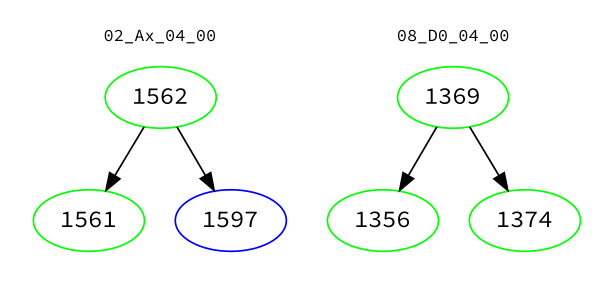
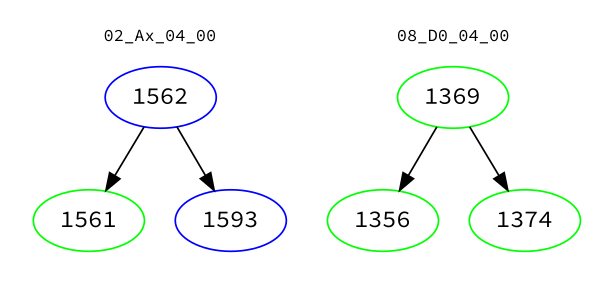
node "1562": color green -> blue
node "1597": label "1597" -> "1593"
